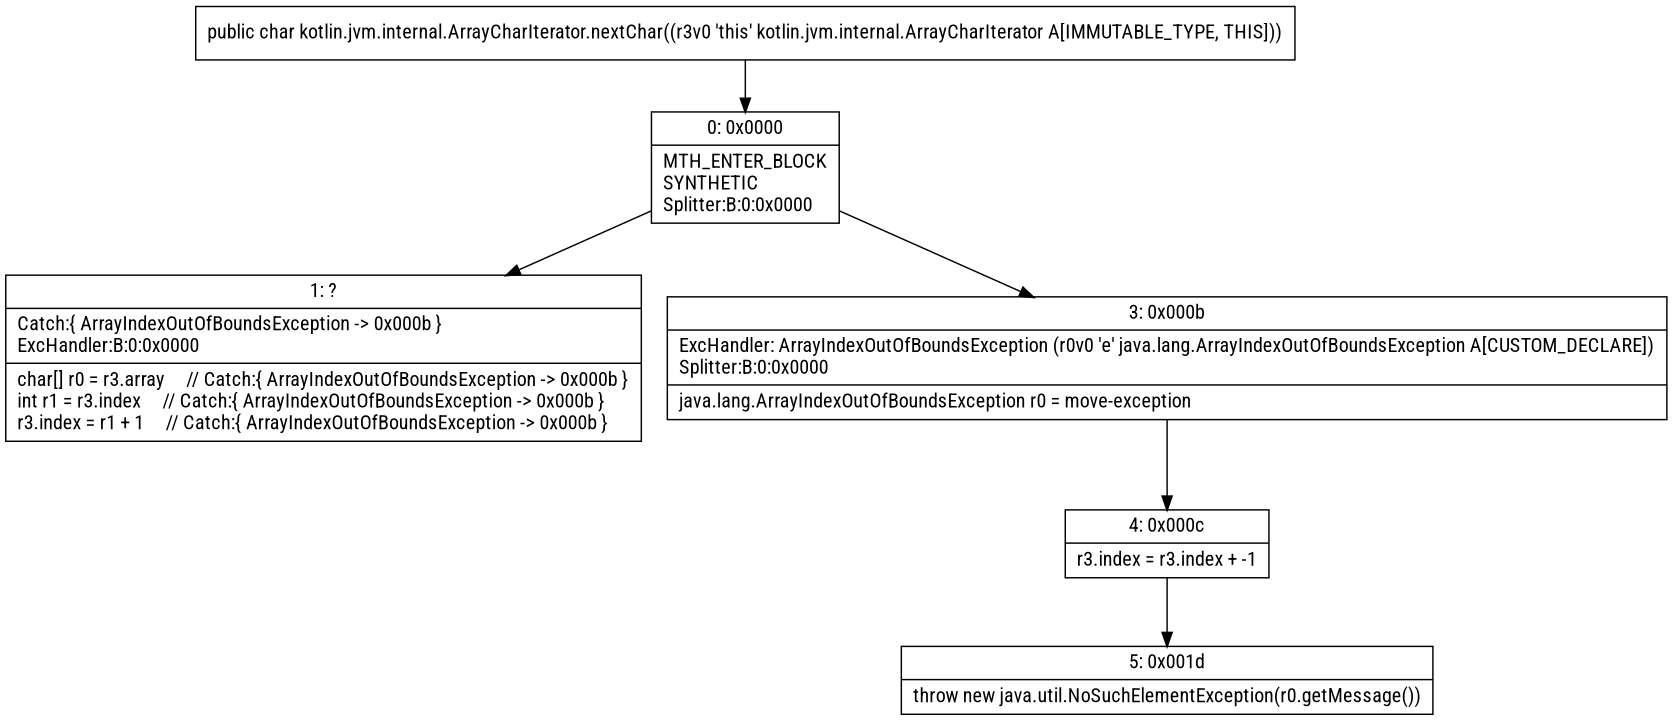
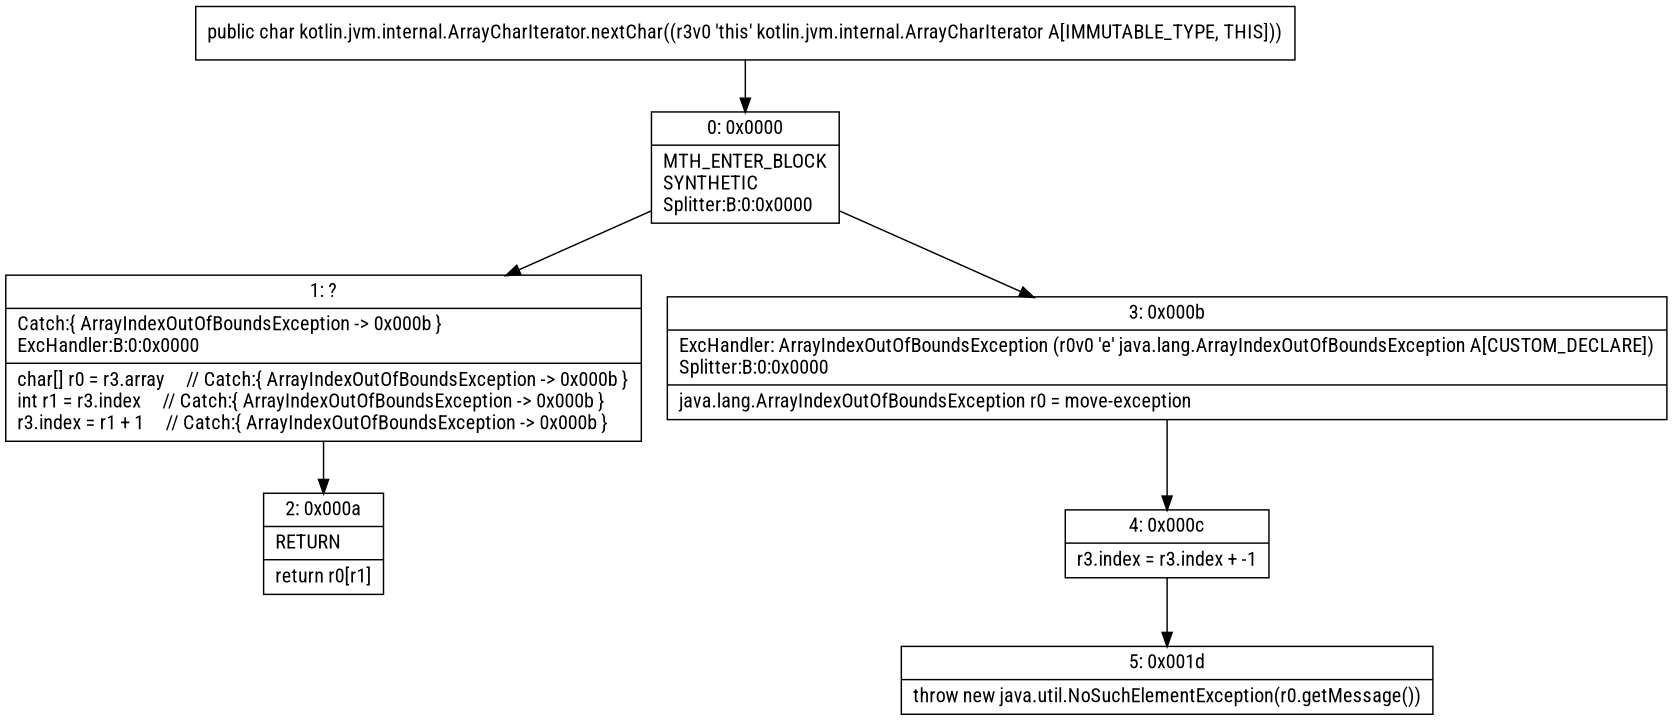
node "2: 0x000a": added
